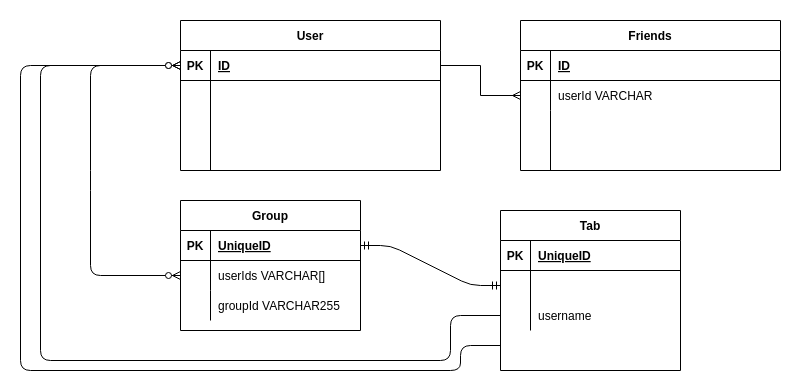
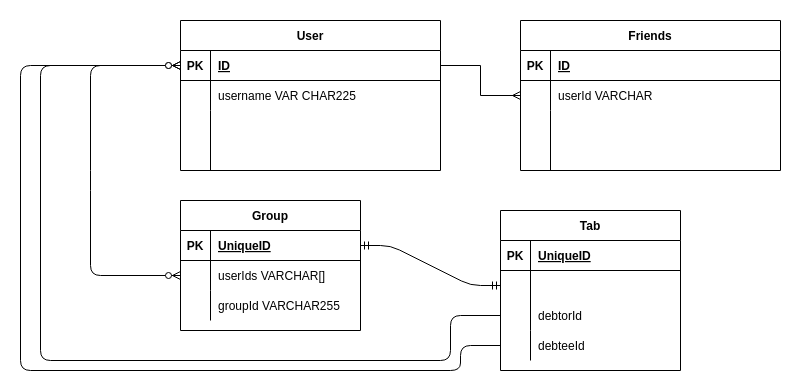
node "username VAR CHAR225": added
node "username": label "username" -> "debtorId"
node "debteeId": added
